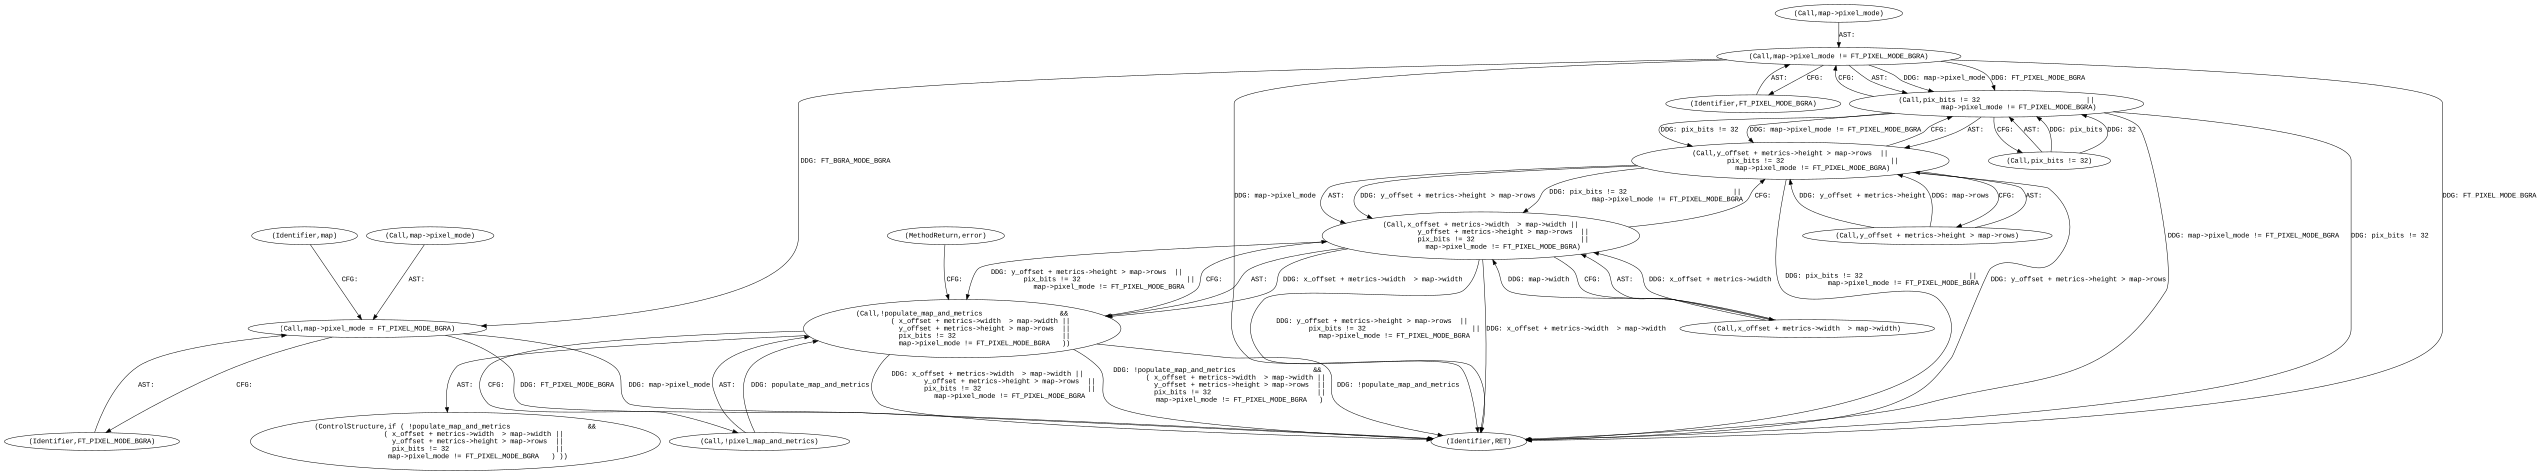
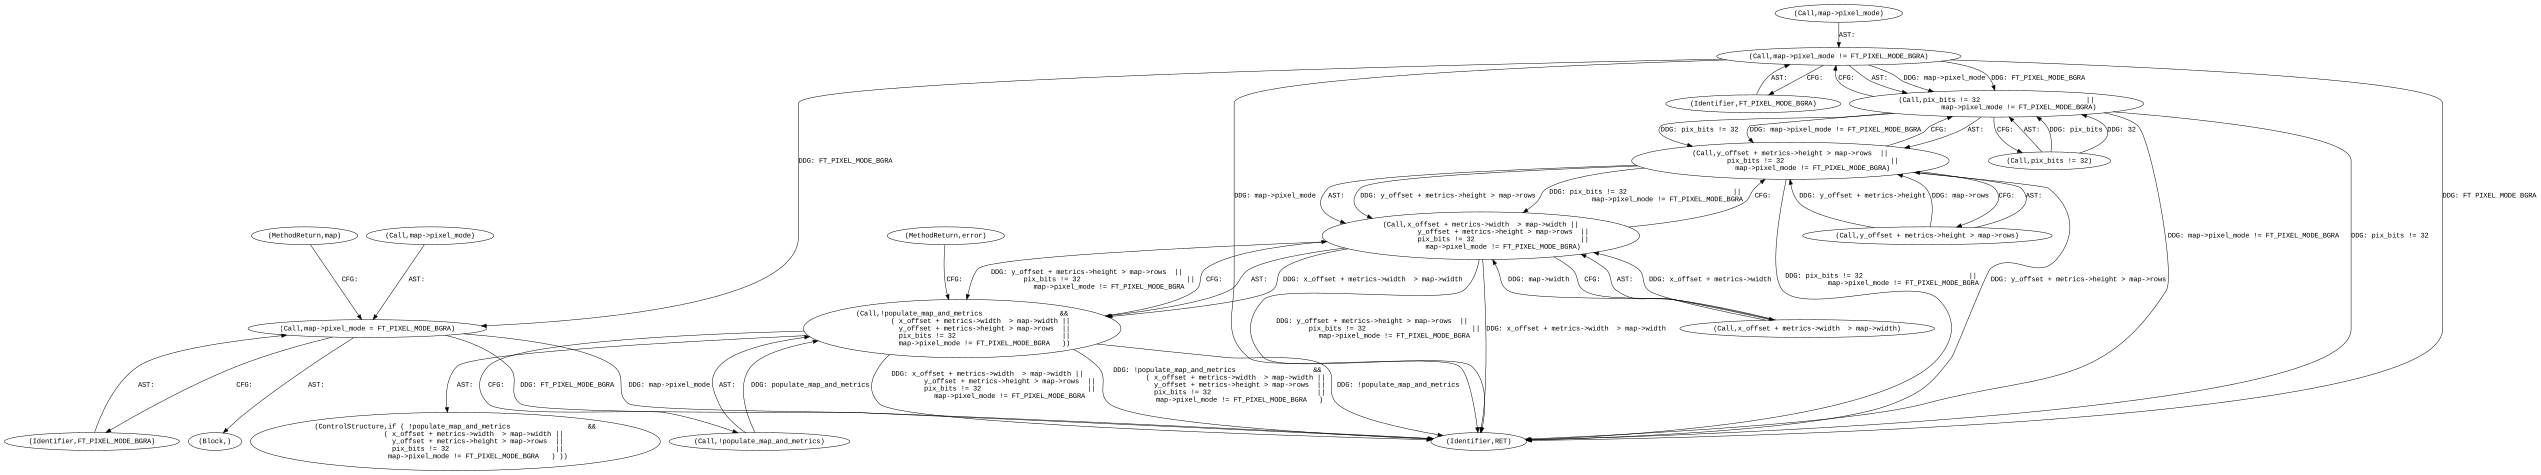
edge "(Call,map->pixel_mode != FT_PIXEL_MODE_BGRA)" -> "(Call,map->pixel_mode = FT_PIXEL_MODE_BGRA)": label "DDG: FT_BGRA_MODE_BGRA" -> "DDG: FT_PIXEL_MODE_BGRA"
node "(Identifier,map)": label "(Identifier,map)" -> "(MethodReturn,map)"
node "(Block,)": added
node "(Call,!pixel_map_and_metrics)": label "(Call,!pixel_map_and_metrics)" -> "(Call,!populate_map_and_metrics)"
